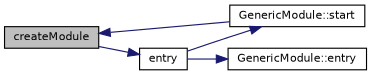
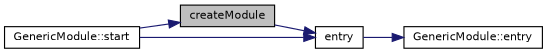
edge "entry" -> "GenericModule::start": reversed
